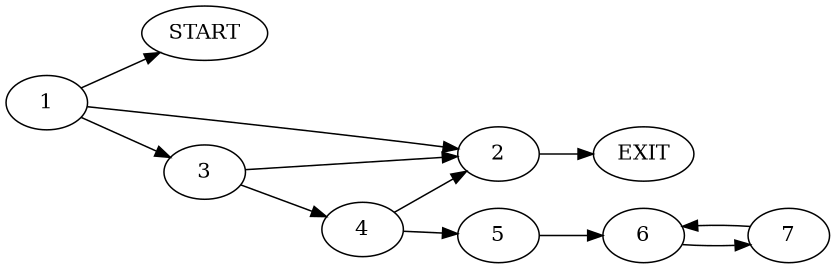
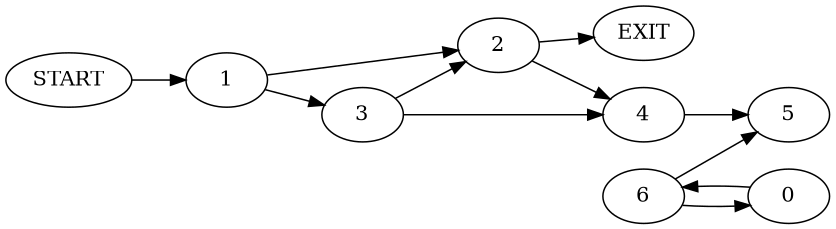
edge "1" -> "START": reversed
edge "4" -> "2": reversed
edge "5" -> "6": reversed
node "7": label "7" -> "0"
